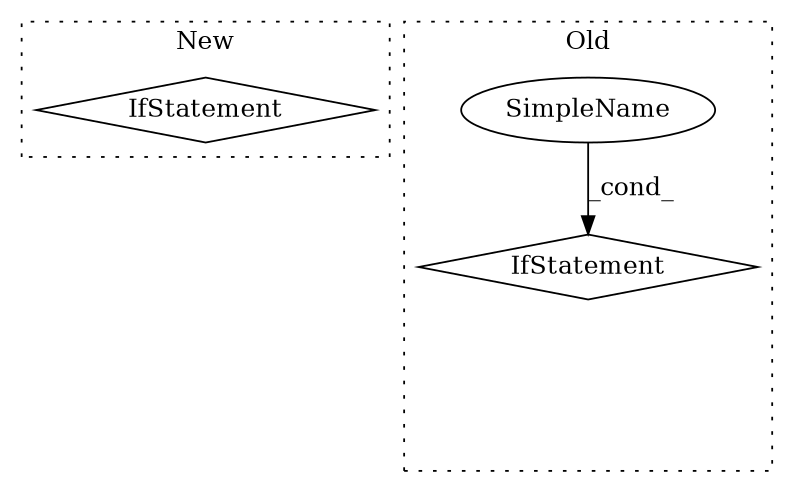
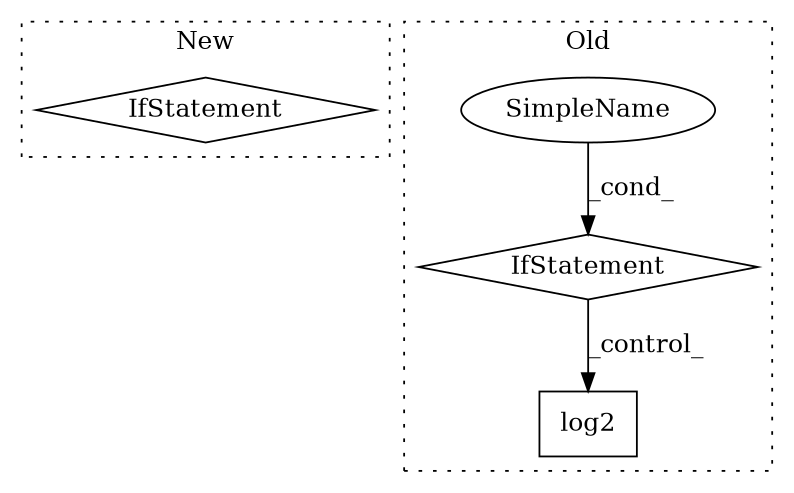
node "log2": added
